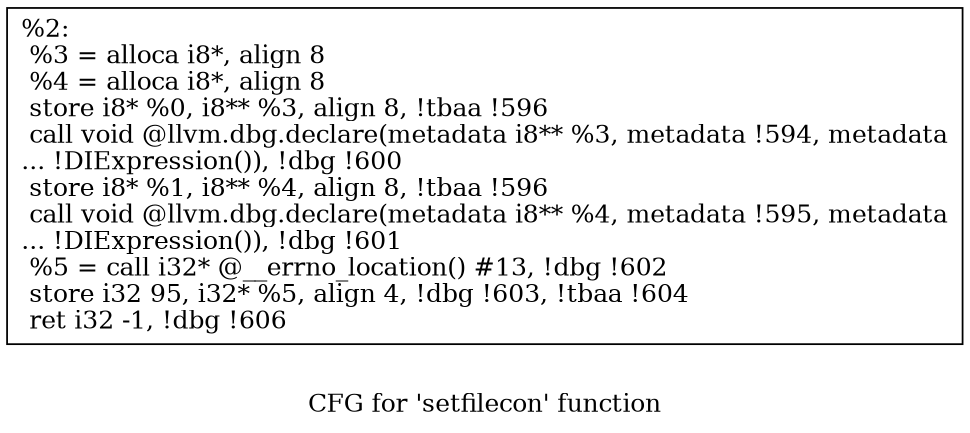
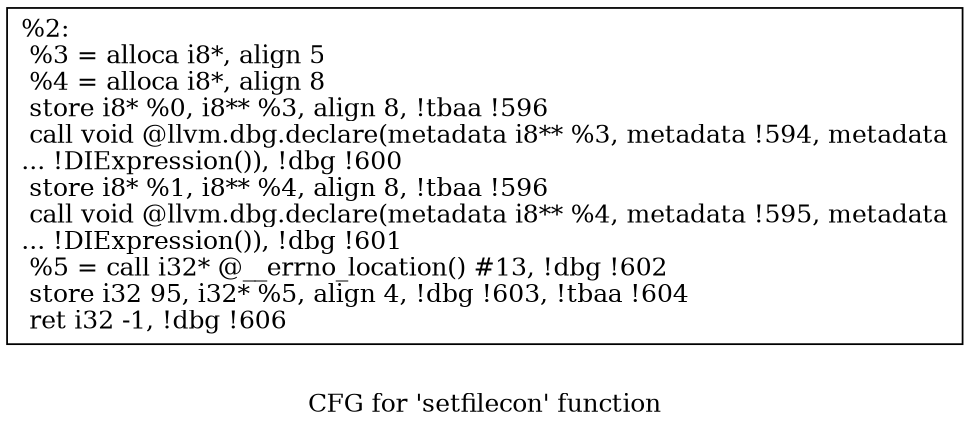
node "%2:": text "%3 = alloca i8*, align 8" -> "%3 = alloca i8*, align 5"
